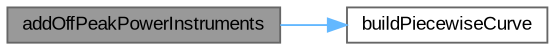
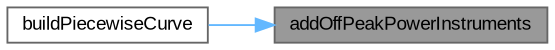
edge "addOffPeakPowerInstruments" -> "buildPiecewiseCurve": reversed
